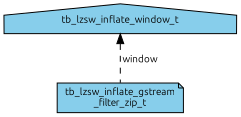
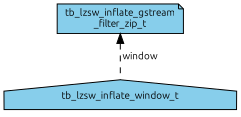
edge "tb_lzsw_inflate_gstream _filter_zip_t" -> "tb_lzsw_inflate_window_t": reversed
